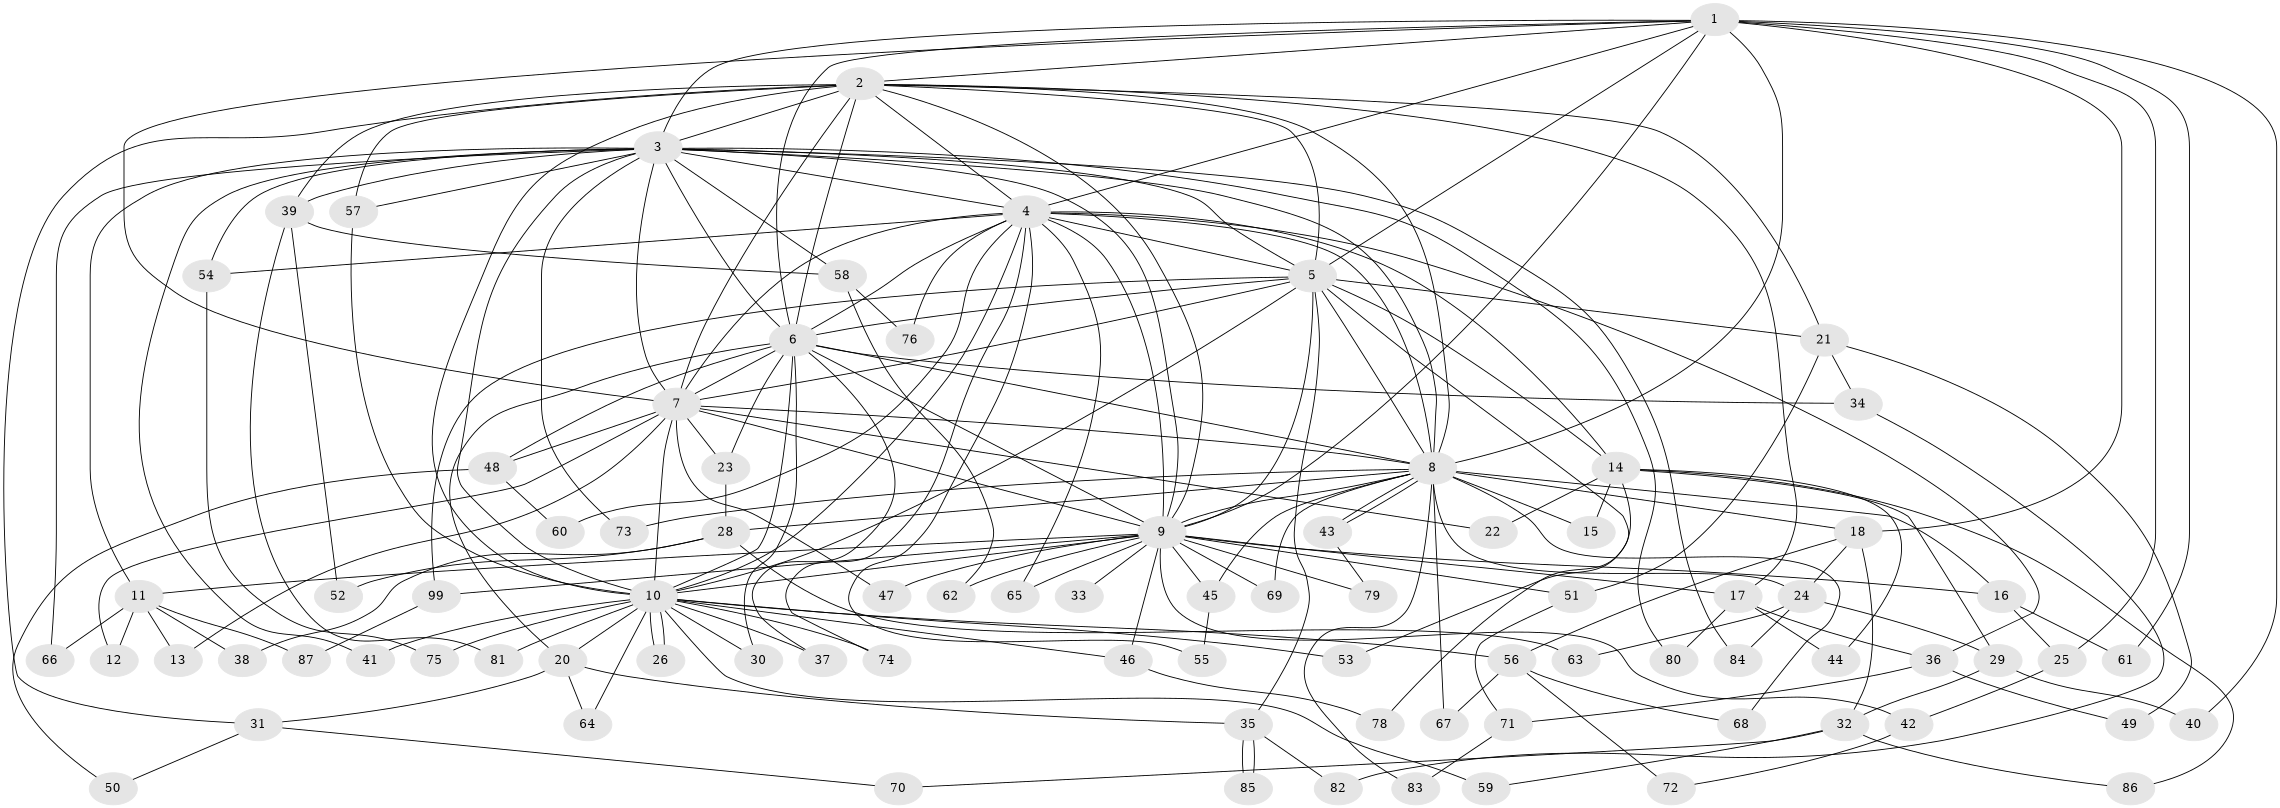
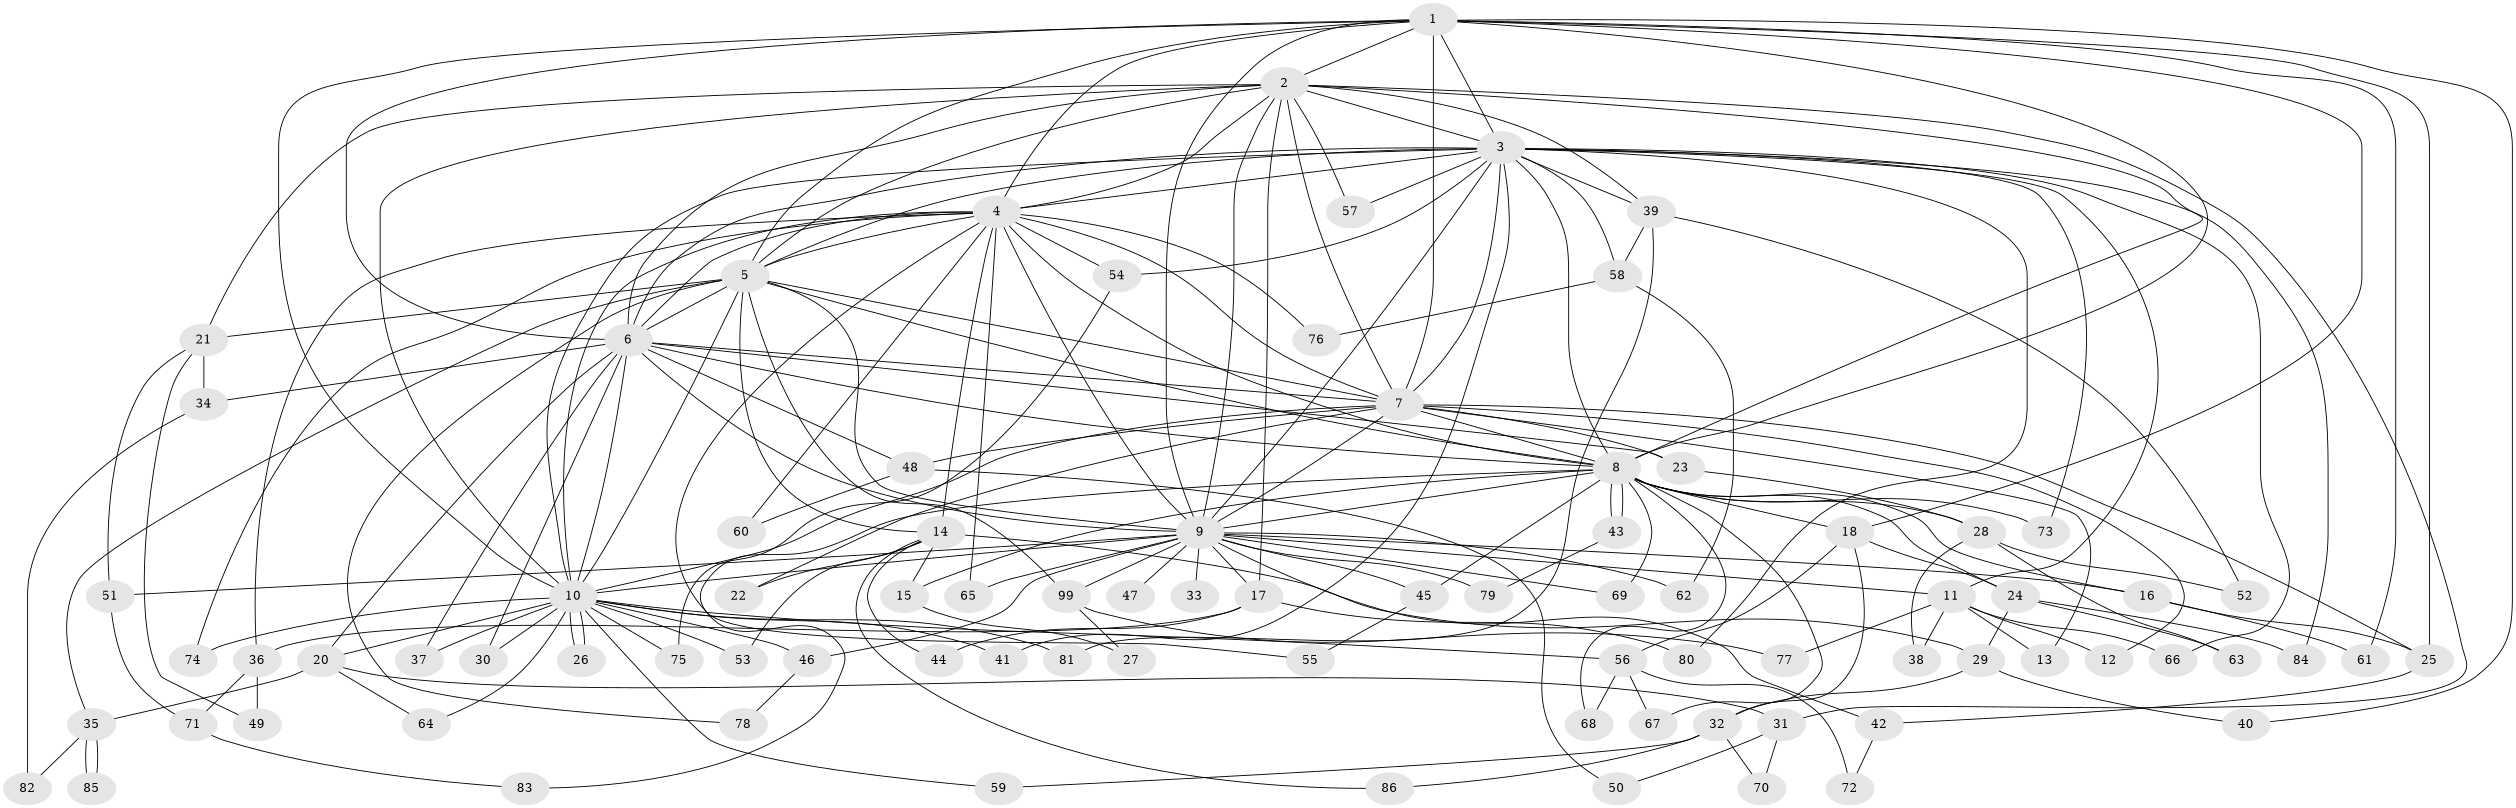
edge "57" -- "10": now "1" -- "10"
edge "7" -- "47": now "7" -- "25"
node "87": label "87" -> "77"
node "27": added
